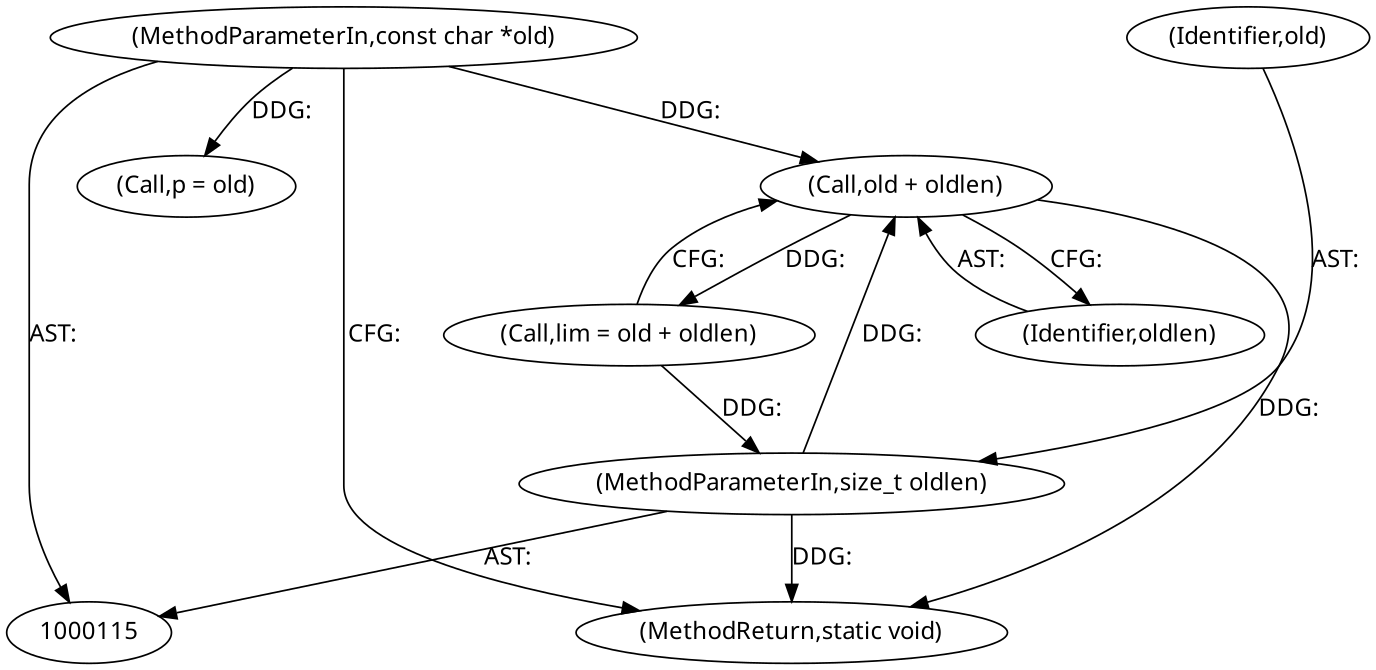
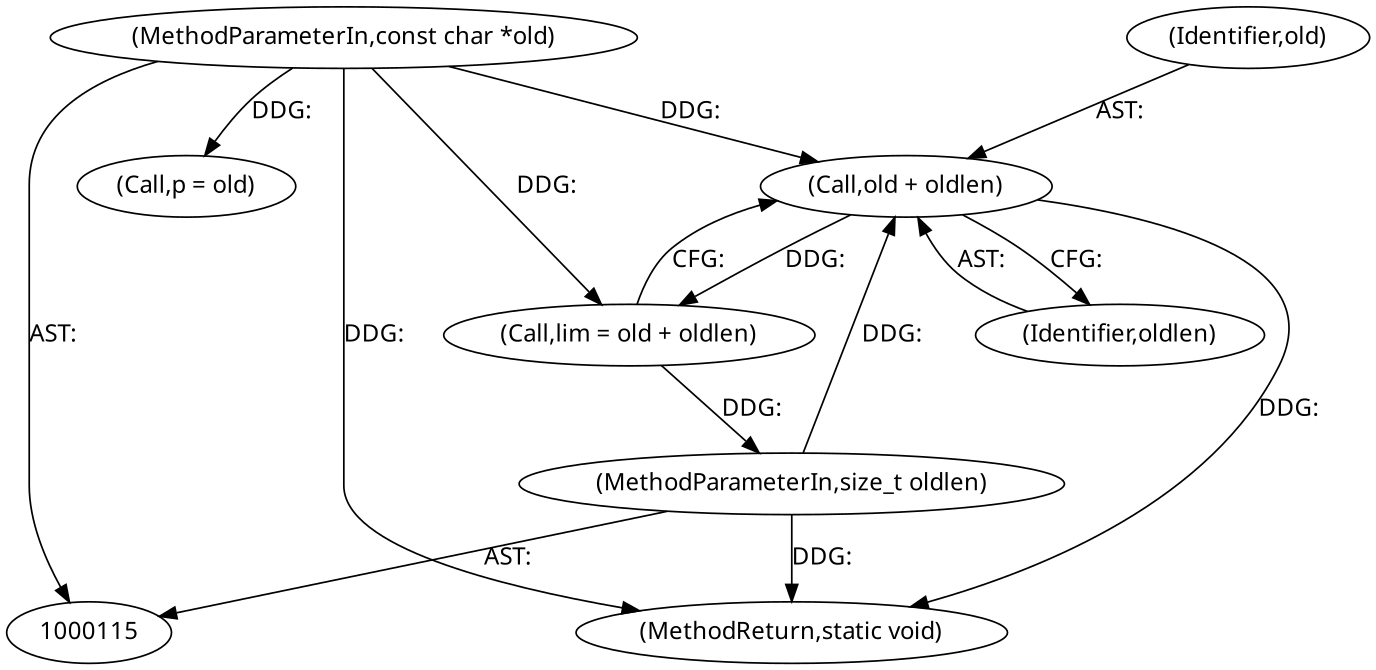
edge "(MethodParameterIn,const char *old)" -> "(Call,lim = old + oldlen)": added, label "DDG:"
edge "(Identifier,old)" -> "(MethodParameterIn,size_t oldlen)": now "(Identifier,old)" -> "(Call,old + oldlen)"
edge "(MethodParameterIn,const char *old)" -> "(MethodReturn,static void)": label "CFG: " -> "DDG: "
